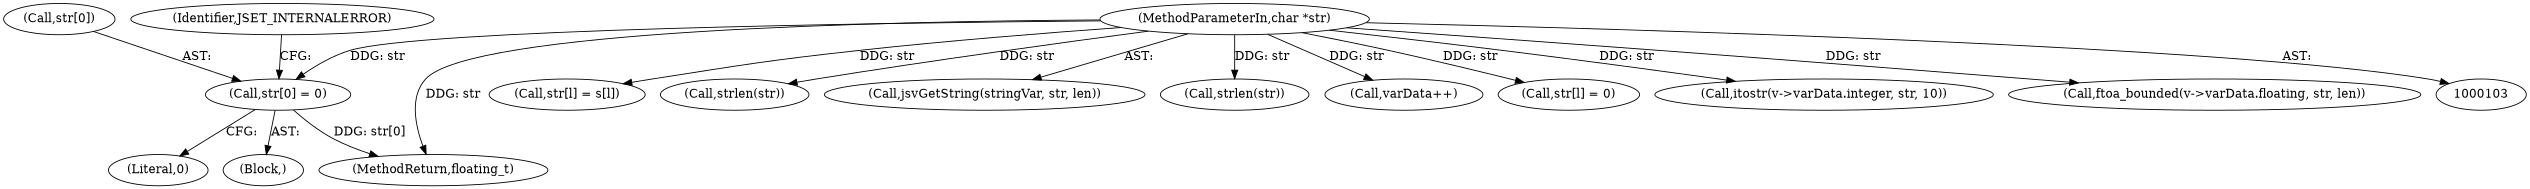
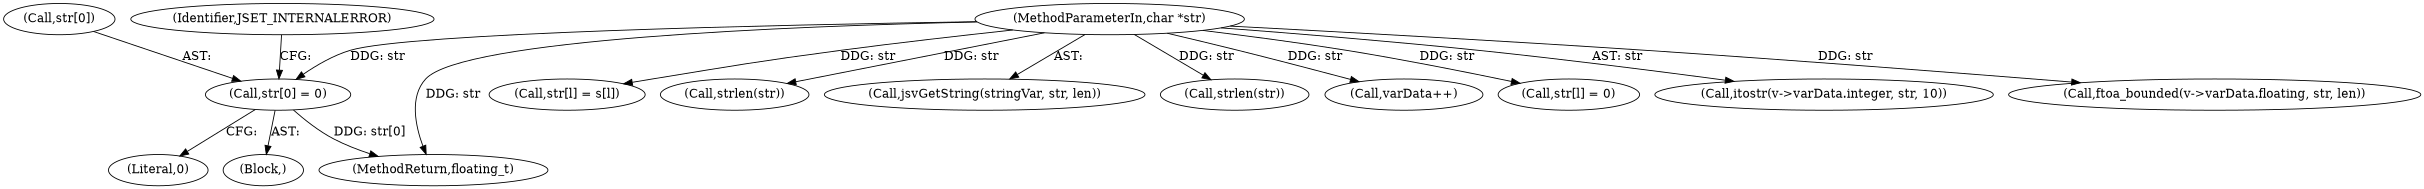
edge "(MethodParameterIn,char *str)" -> "(Call,itostr(v->varData.integer, str, 10))": label "DDG: str" -> "AST: str"
node "1000103": removed
